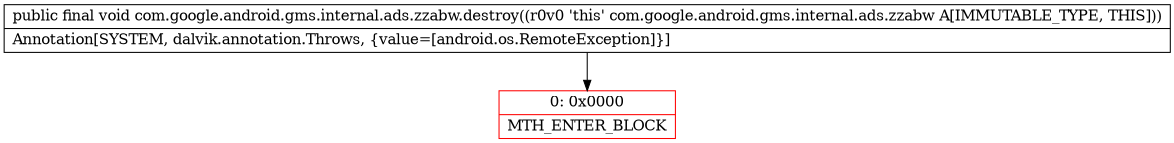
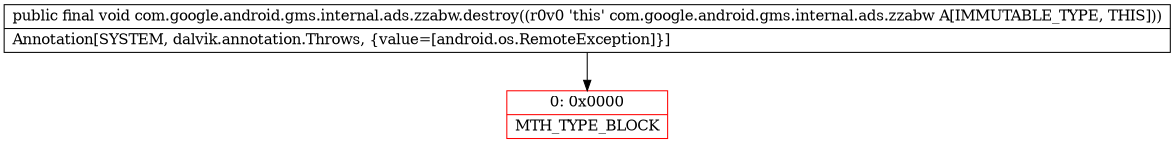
node "0: 0x0000": text "MTH_ENTER_BLOCK" -> "MTH_TYPE_BLOCK"
